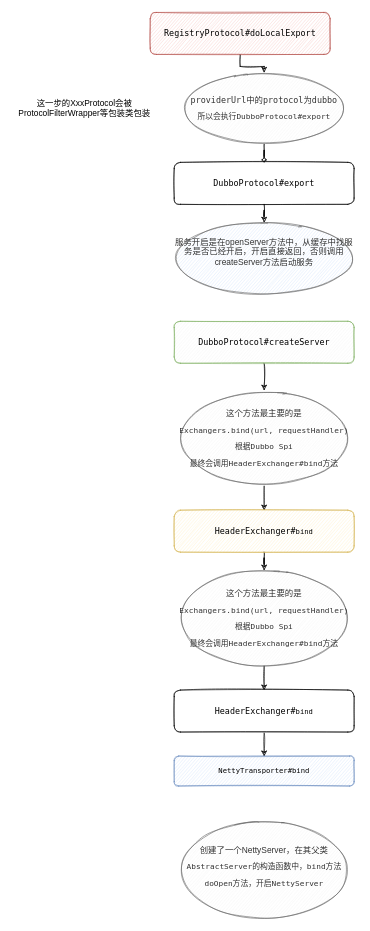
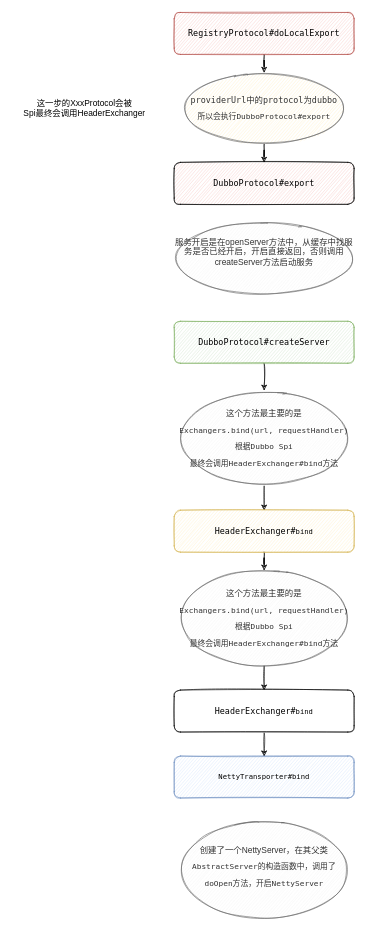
node "RegistryProtocol#doLocalExport": moved (240, 33) -> (264, 33)
node "这一步的XxxProtocol会被 ProtocolFilterWrapper等包装类包装": label "这一步的XxxProtocol会被 ProtocolFilterWrapper等包装类包装" -> "这一步的XxxProtocol会被 Spi最终会调用HeaderExchanger"
node "providerUrl中的protocol为dubbo所以会执行DubboProtocol#export": fillcolor #f5f5f5 -> #fff2cc
edge "providerUrl中的protocol为dubbo所以会执行DubboProtocol#export" -> "DubboProtocol#export": arrowhead diamond -> classic
node "DubboProtocol#export": fillcolor #ffffff -> #f8cecc
edge "DubboProtocol#export" -> "服务开启是在openServer方法中，从缓存中找服务是否已经开启，开启直接返回，否则调用createServer方法启动服务": removed
node "服务开启是在openServer方法中，从缓存中找服务是否已经开启，开启直接返回，否则调用createServer方法启动服务": fillcolor #dae8fc -> #f5f5f5
node "DubboProtocol#createServer": fillcolor #f5f5f5 -> #d5e8d4
node "NettyTransporter#bind": size 180x30 -> 180x42
node "创建了一个NettyServer，在其父类 AbstractServer的构造函数中，bind方法doOpen方法，开启NettyServer": label "创建了一个NettyServer，在其父类 AbstractServer的构造函数中，bind方法doOpen方法，开启NettyServer" -> "创建了一个NettyServer，在其父类 AbstractServer的构造函数中，调用了doOpen方法，开启NettyServer"
